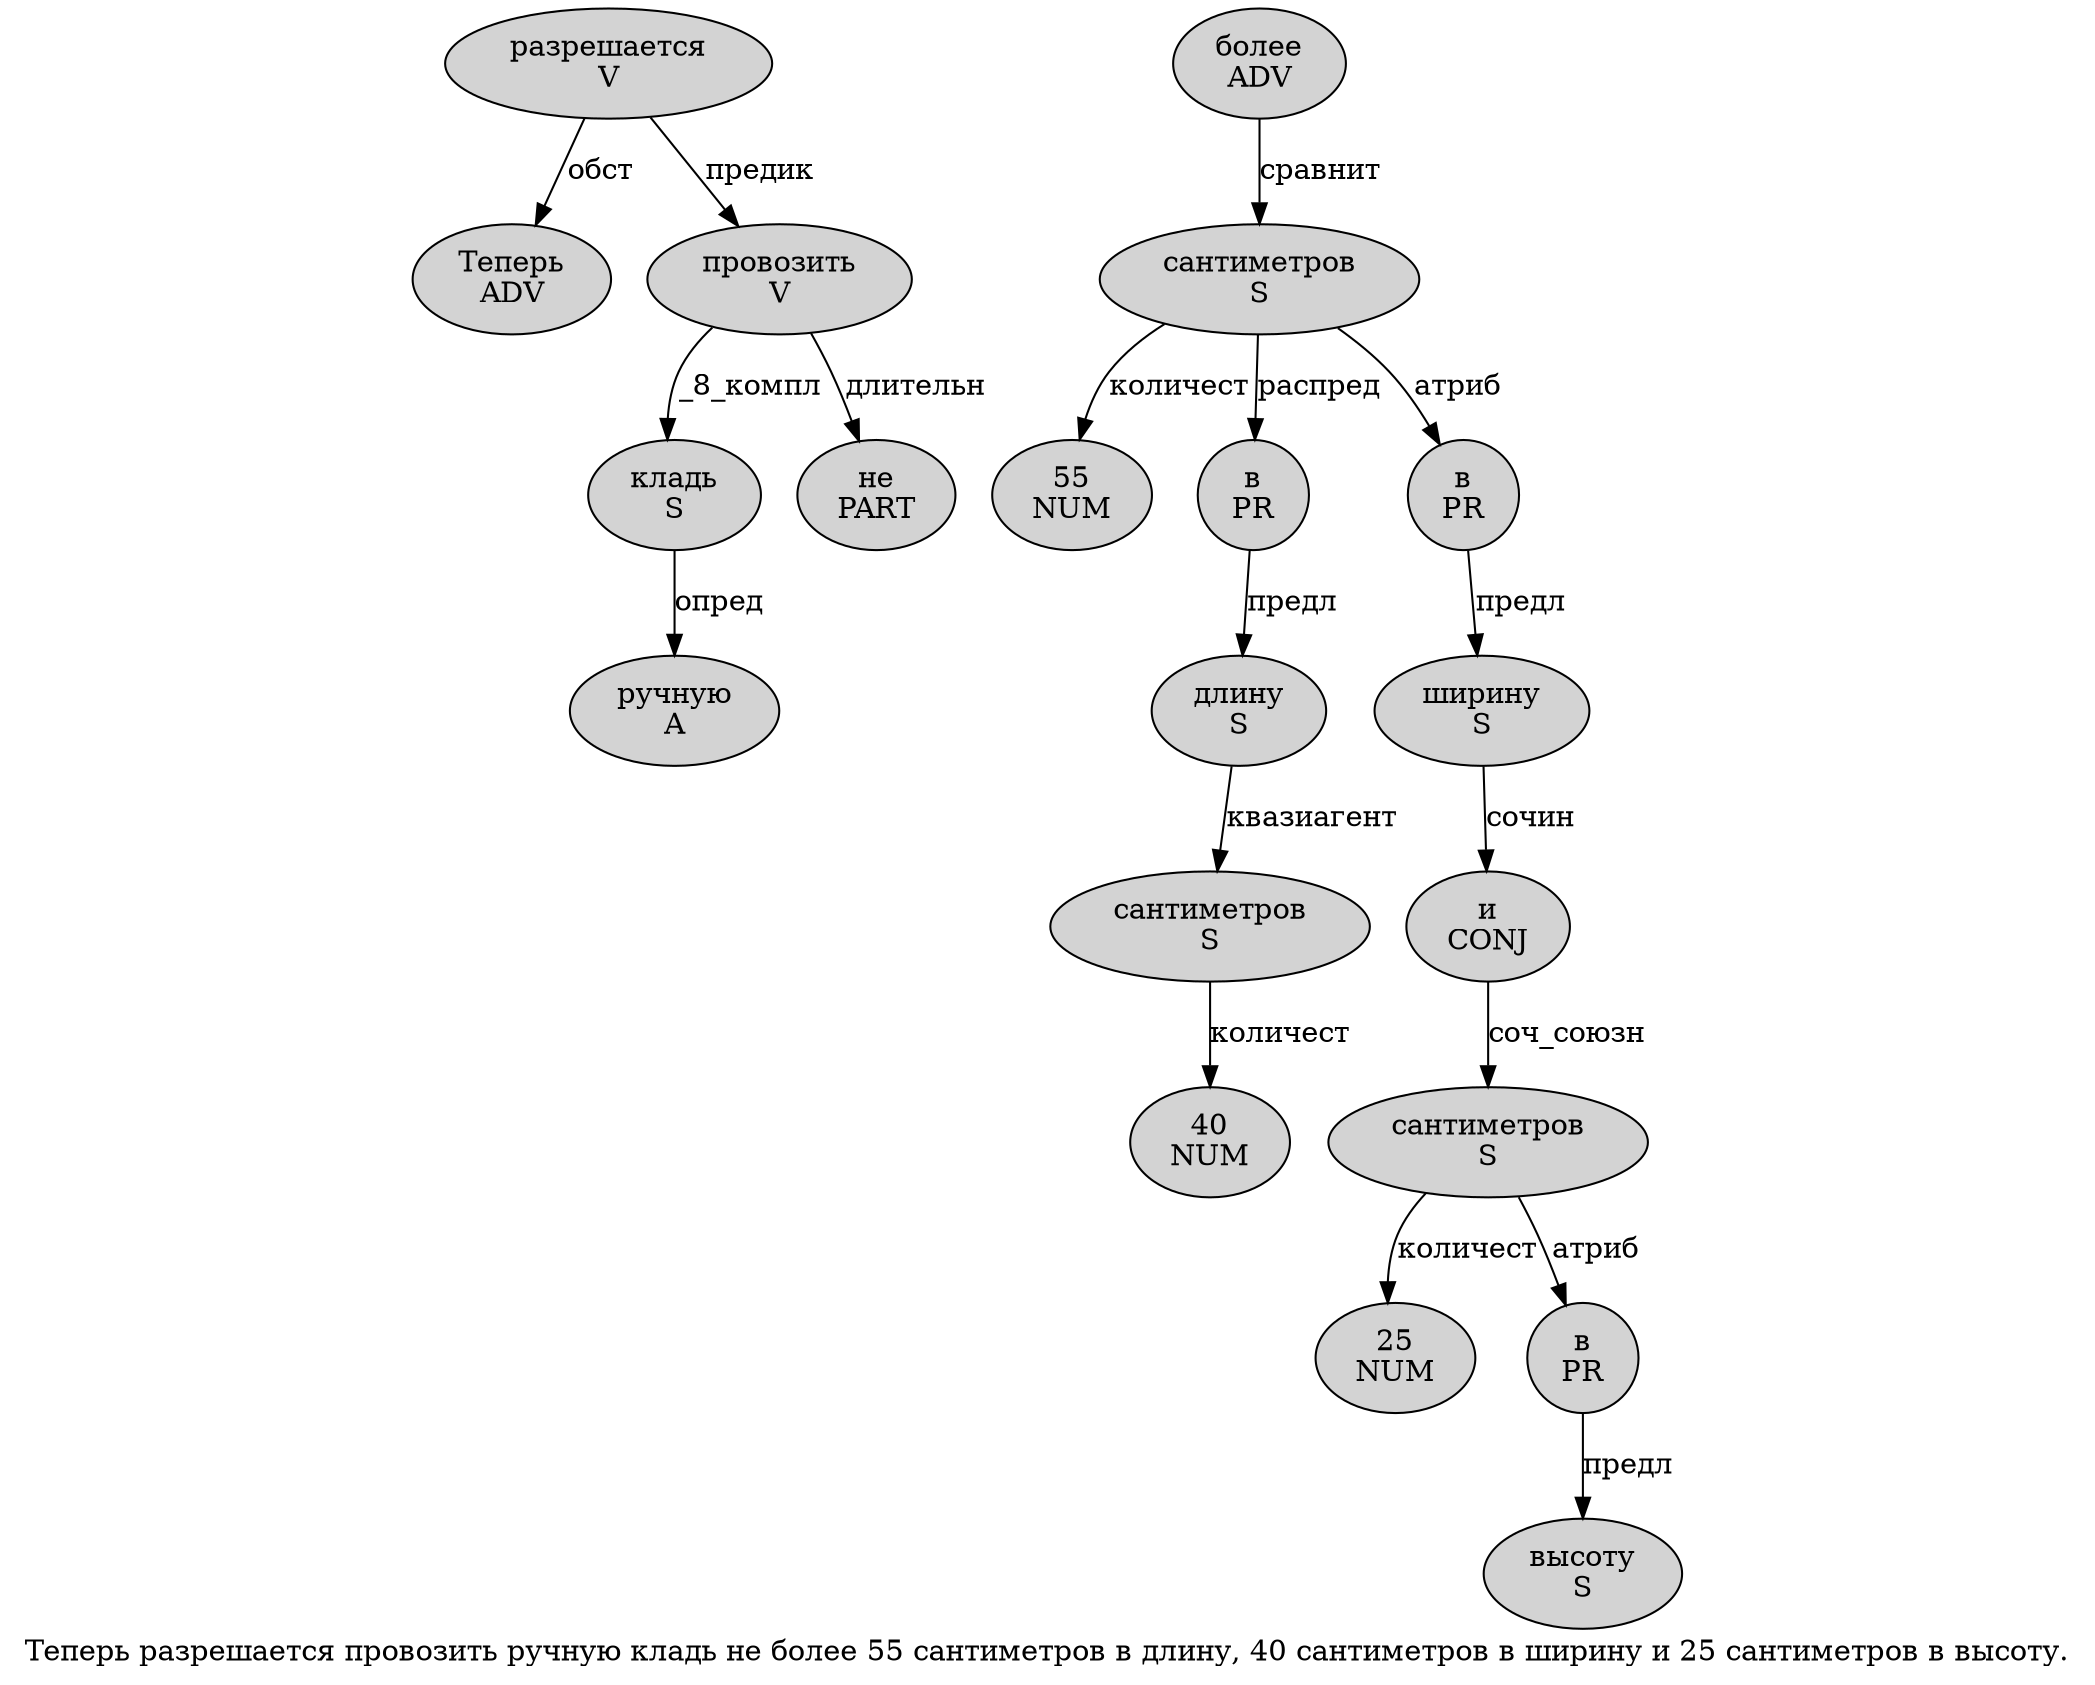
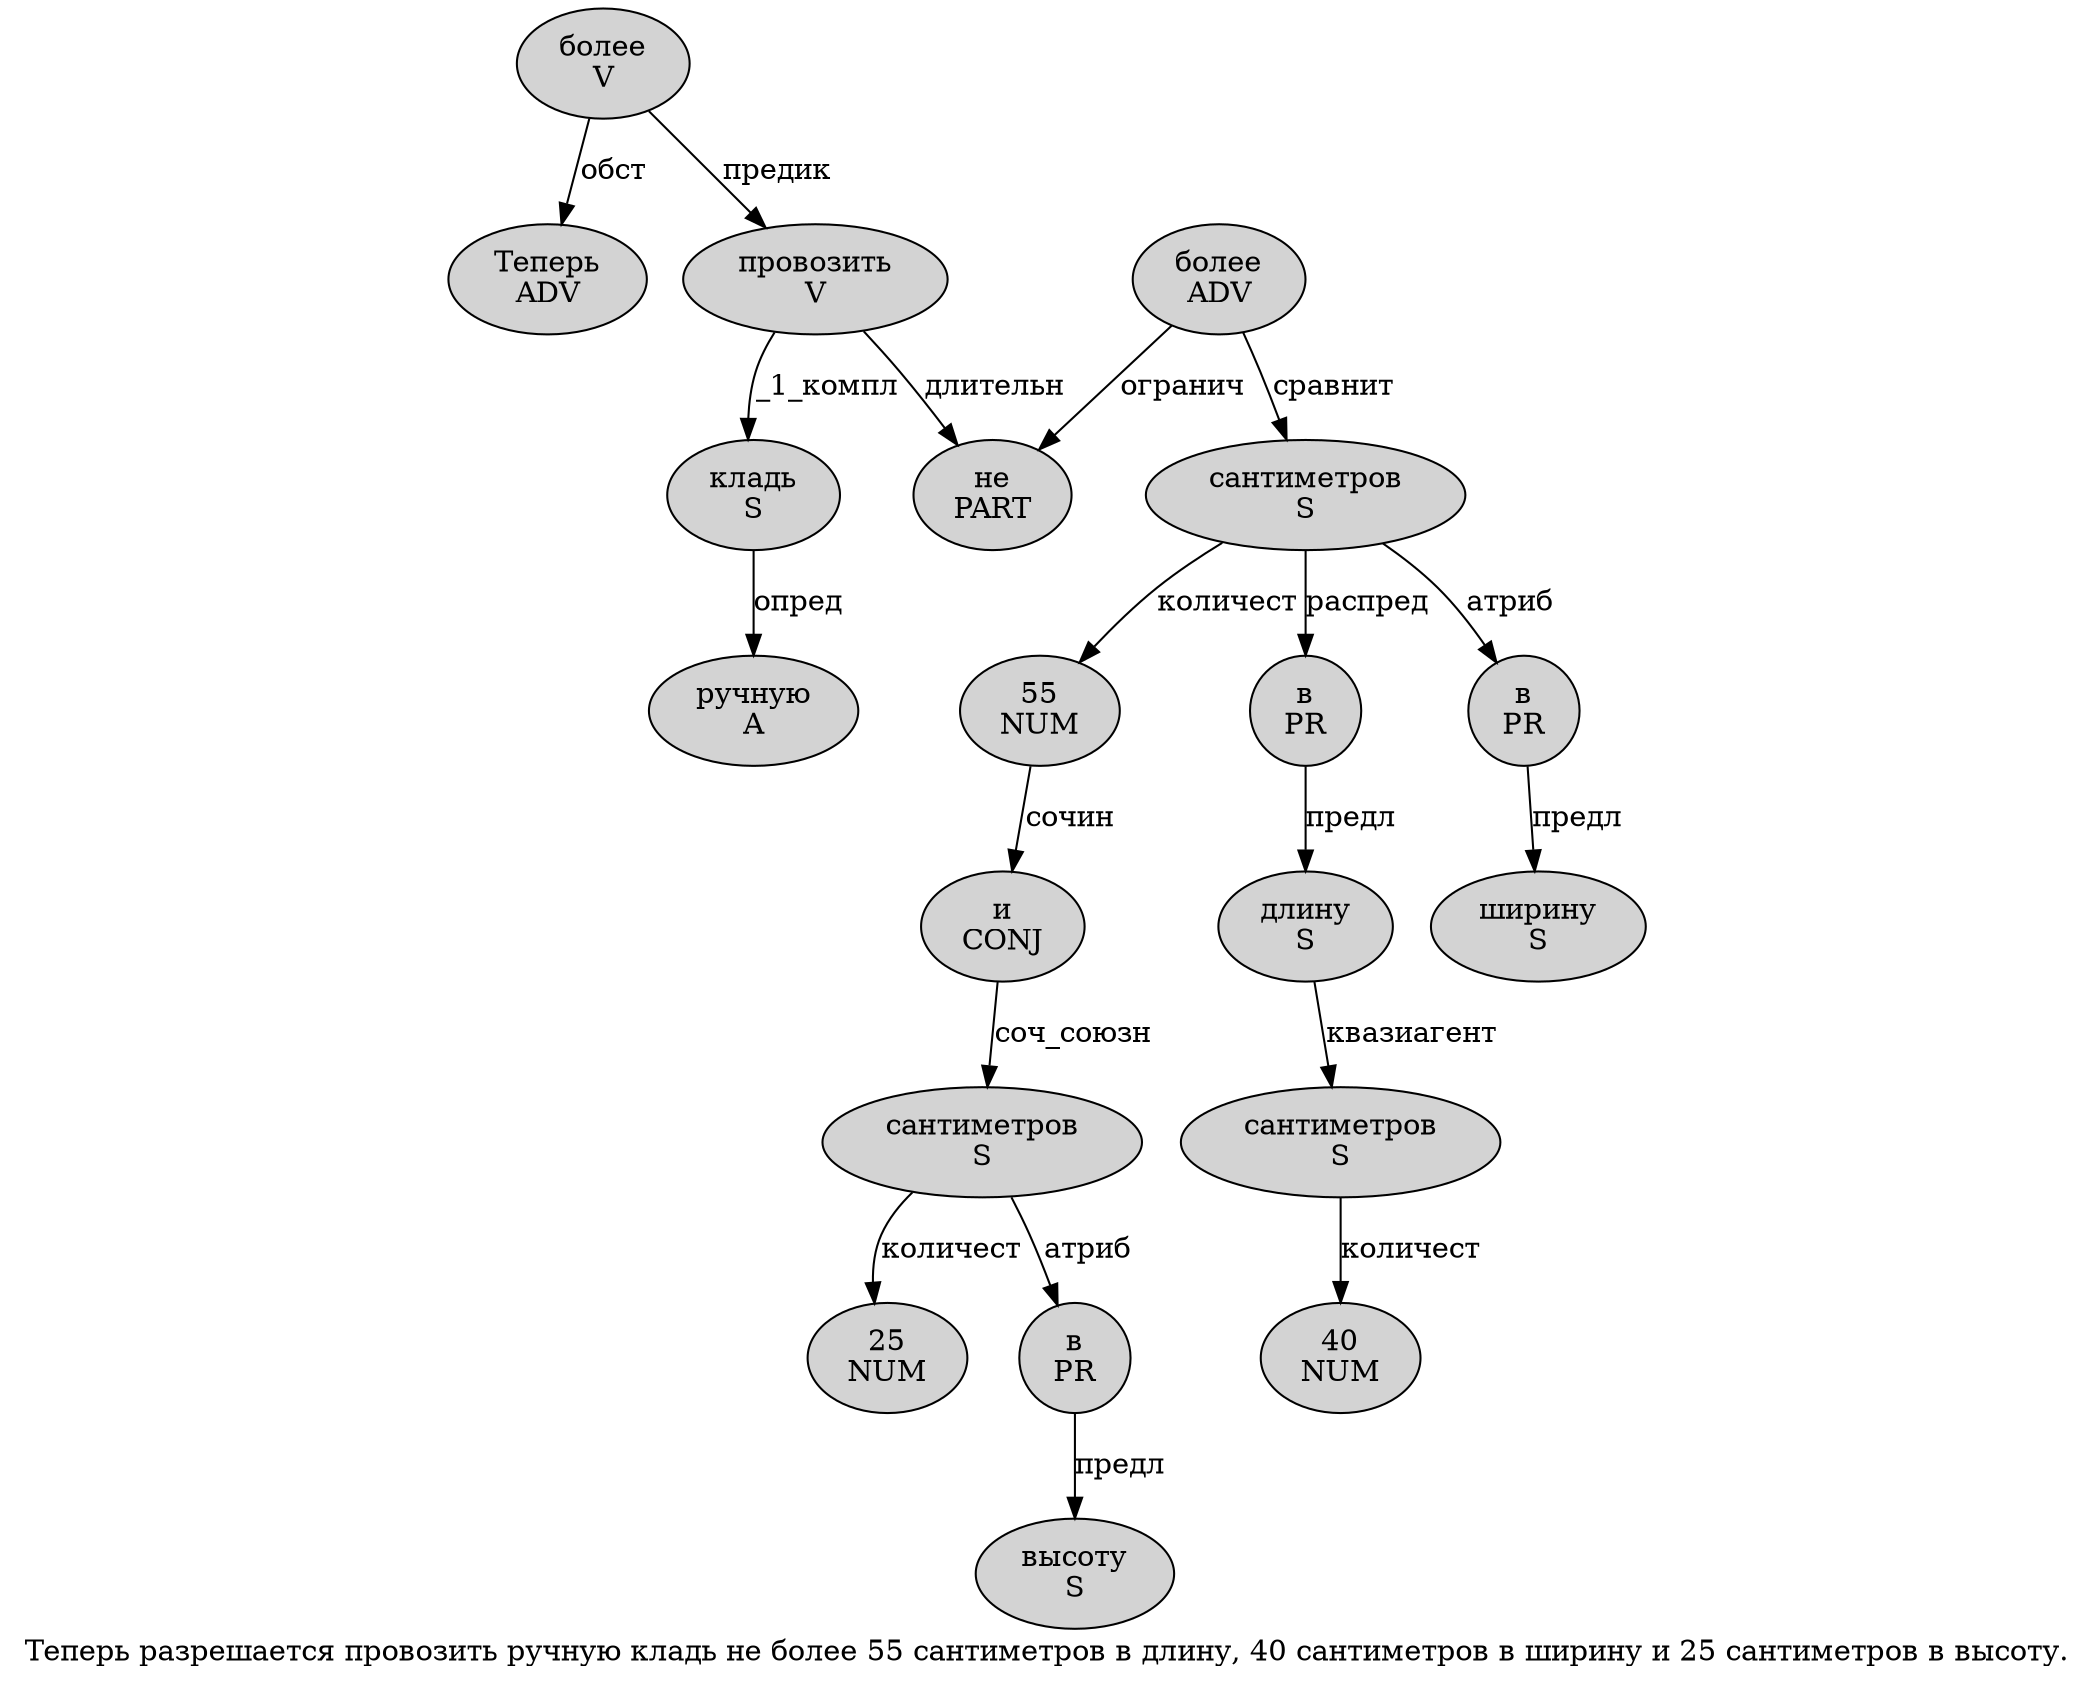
node "разрешается V": label "разрешается V" -> "более V"
edge "более ADV" -> "не PART": added, label "огранич"
edge "провозить V" -> "кладь S": label "_8_компл" -> "_1_компл"
edge "ширину S" -> "и CONJ": now "55 NUM" -> "и CONJ"
